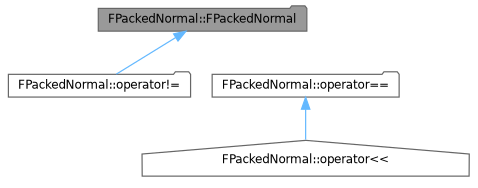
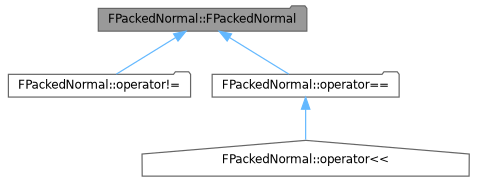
edge "FPackedNormal::operator==" -> "FPackedNormal::FPackedNormal": added
